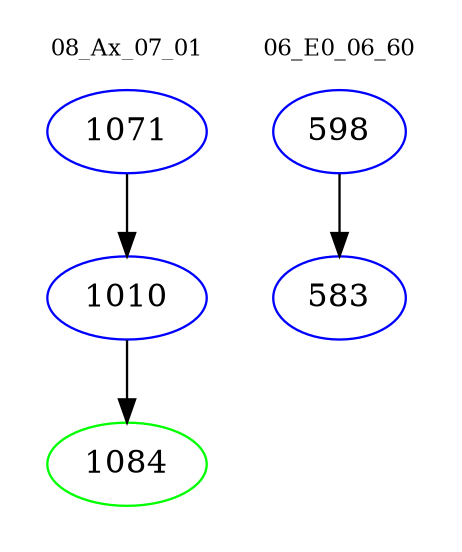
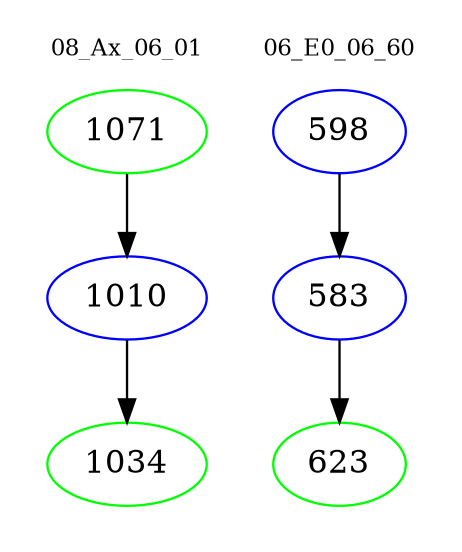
cluster "08_Ax_07_01": label "08_Ax_07_01" -> "08_Ax_06_01"
node "1071": color blue -> green
node "1084": label "1084" -> "1034"
node "623": added
